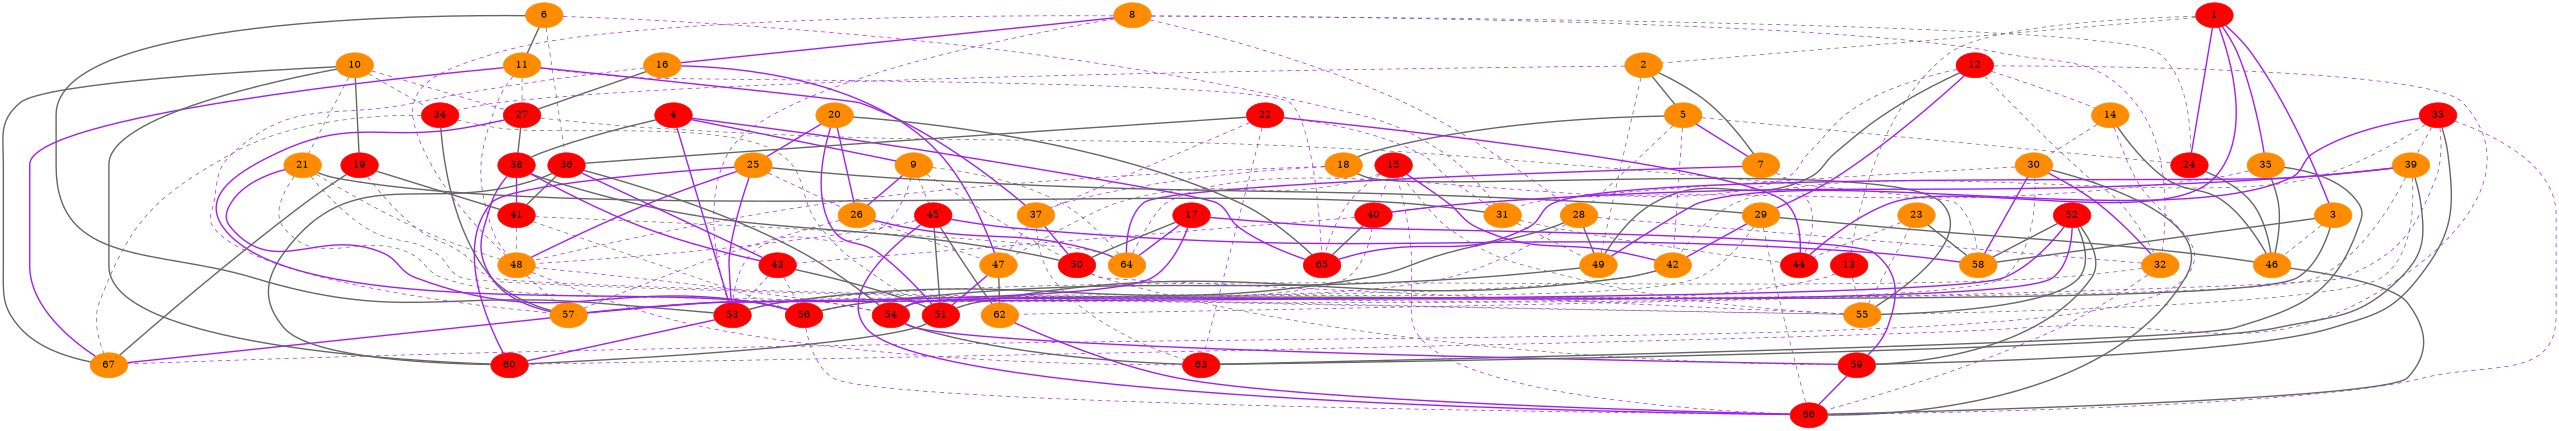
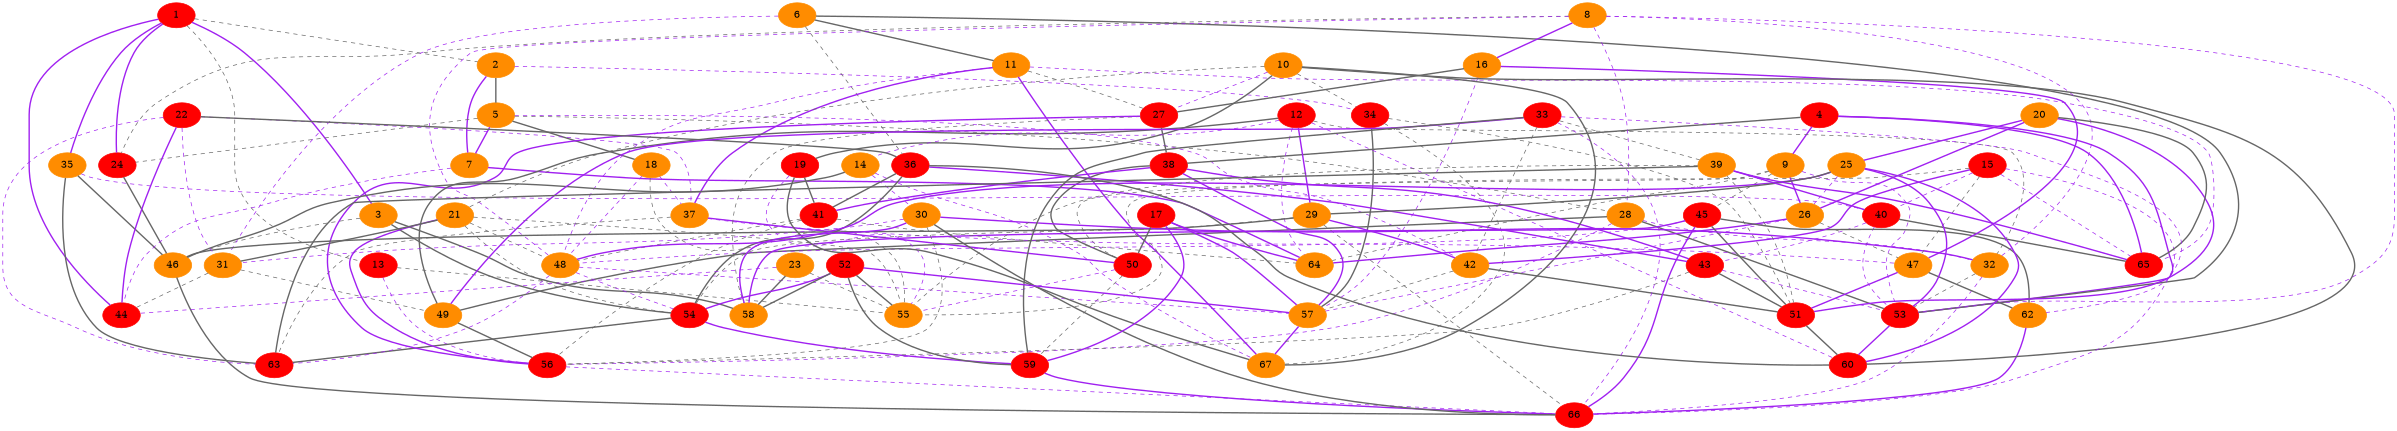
edge "2" -- "7": color gray40 -> purple
edge "2" -- "49": removed
edge "18" -- "55": style bold -> dashed
